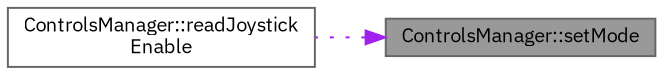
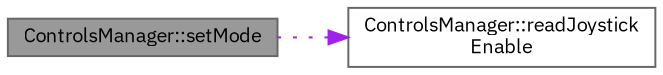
edge "ControlsManager::readJoystick Enable" -> "ControlsManager::setMode": reversed
